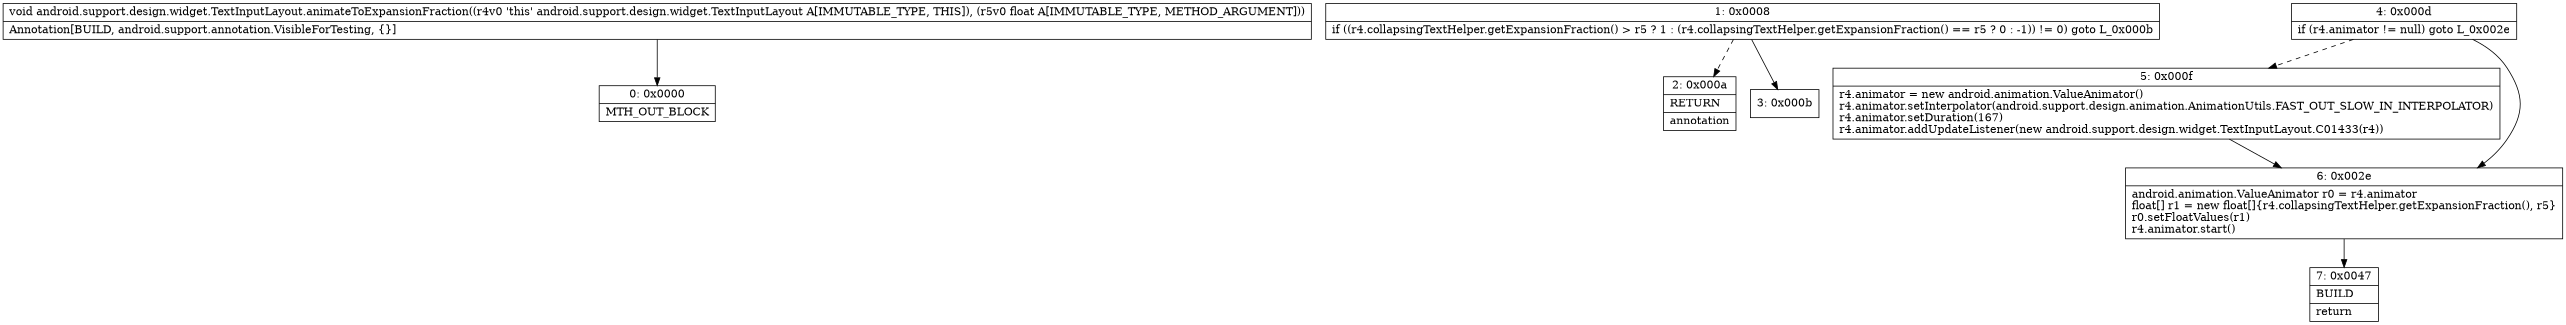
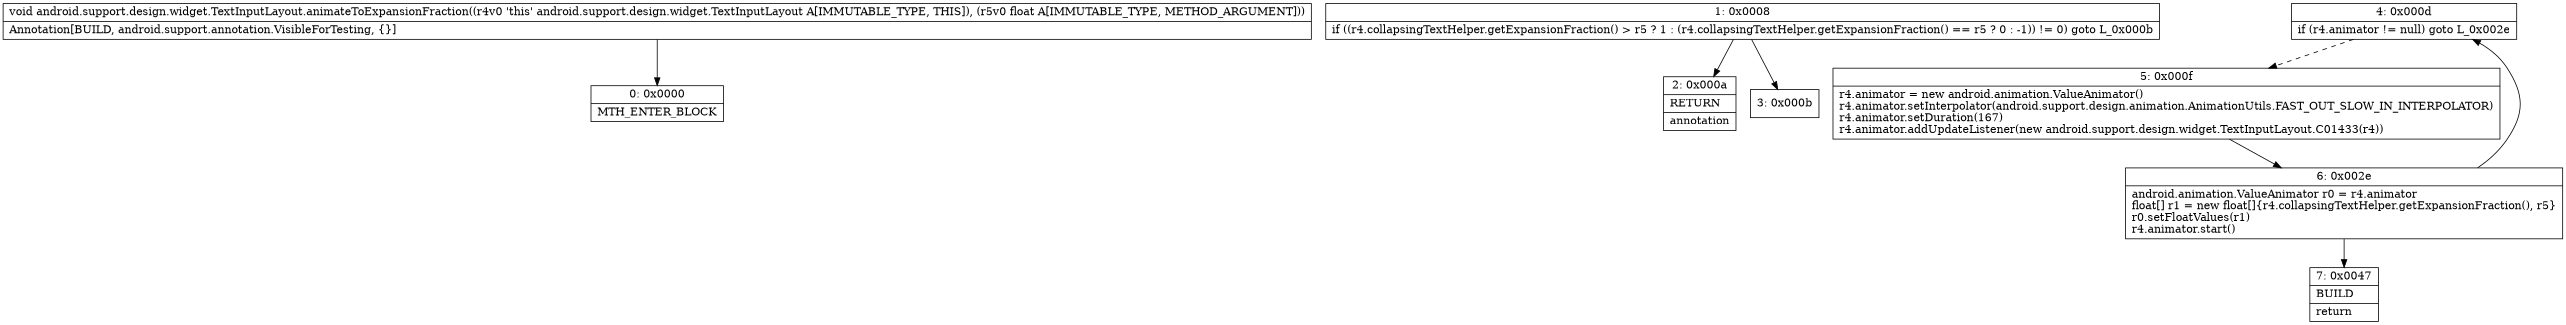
edge "1: 0x0008" -> "2: 0x000a": style dashed -> solid
edge "4: 0x000d" -> "6: 0x002e": reversed
node "0: 0x0000": text "MTH_OUT_BLOCK" -> "MTH_ENTER_BLOCK"
